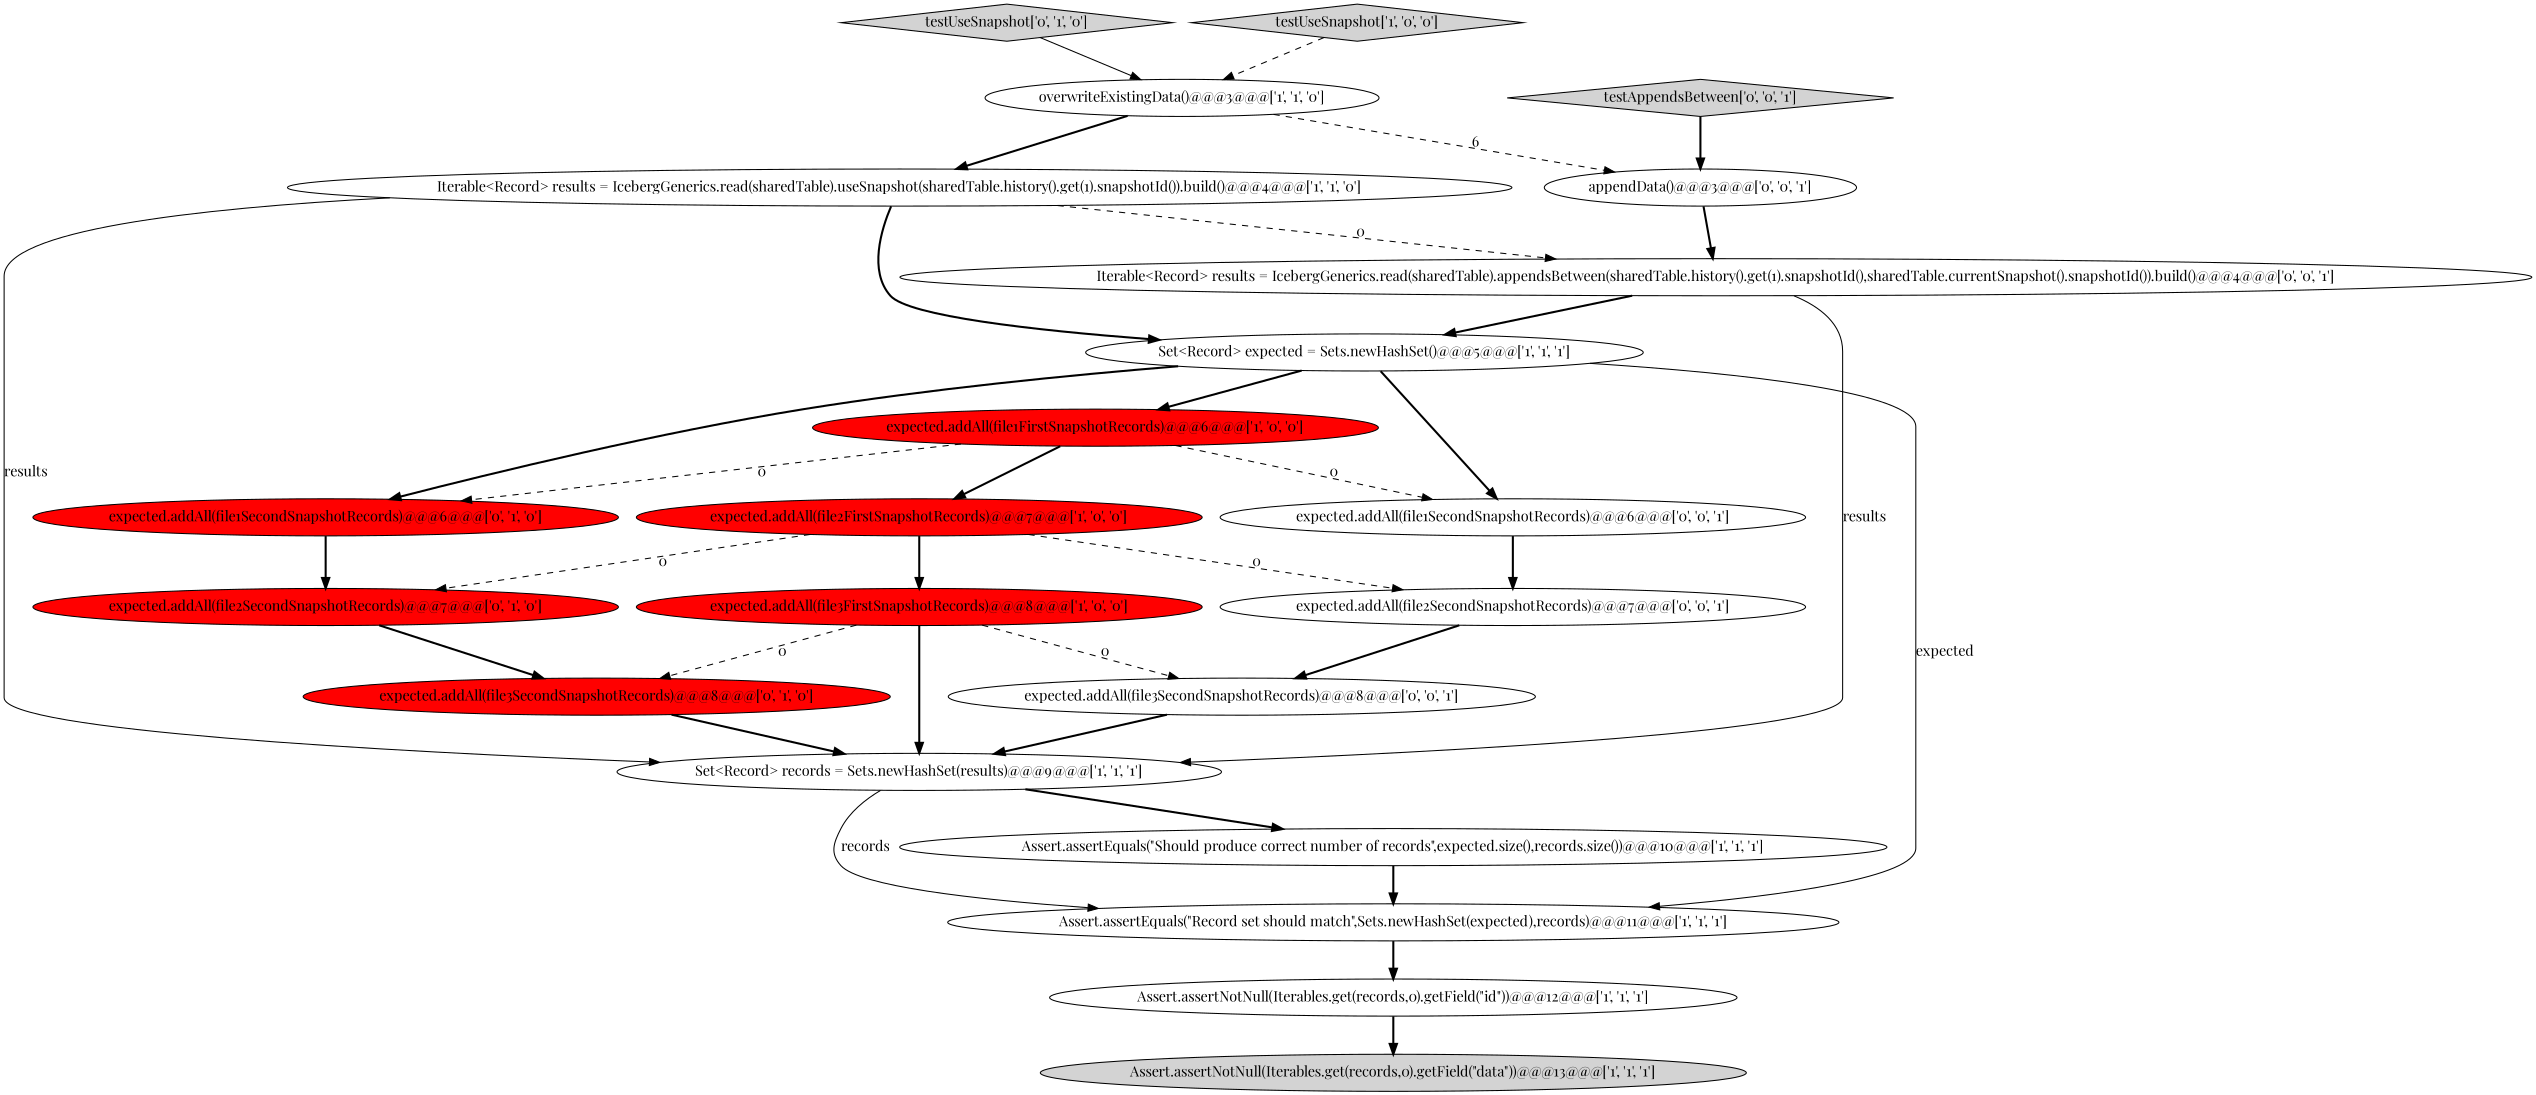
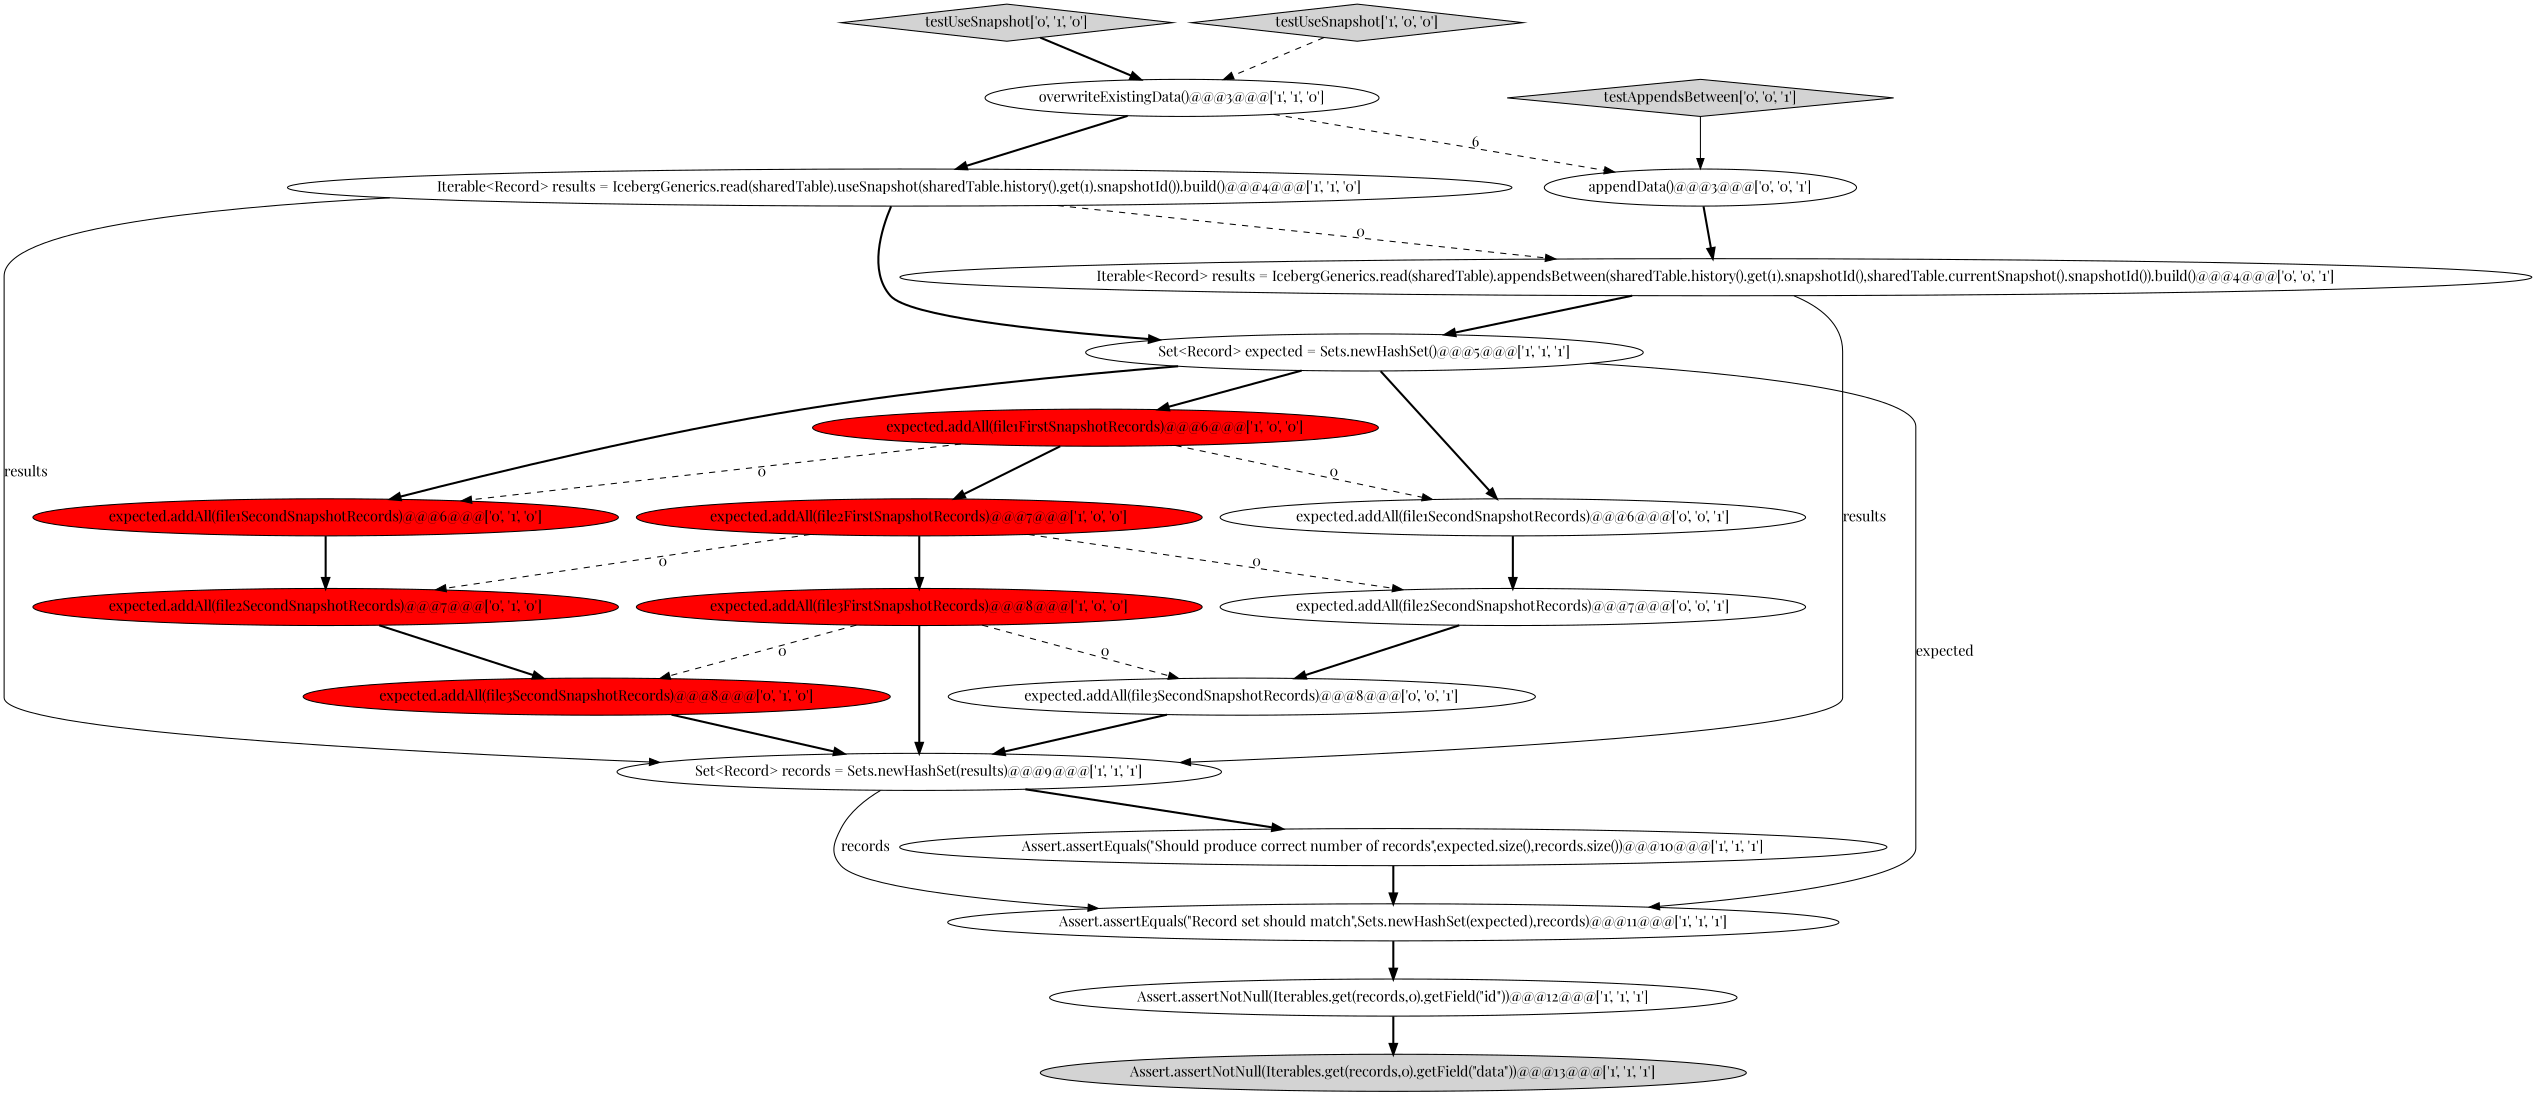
edge "testUseSnapshot['0', '1', '0']" -> "overwriteExistingData()@@@3@@@['1', '1', '0']": style solid -> bold
edge "testAppendsBetween['0', '0', '1']" -> "appendData()@@@3@@@['0', '0', '1']": style bold -> solid
